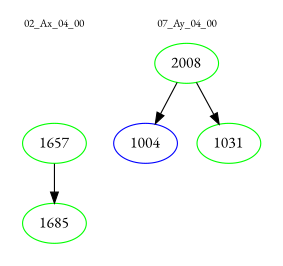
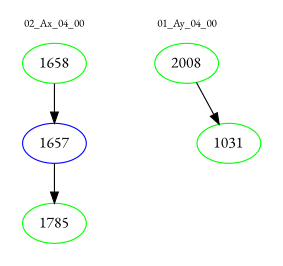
cluster "07_Ay_04_00": label "07_Ay_04_00" -> "01_Ay_04_00"
node "1658": added
node "1657": color green -> blue
node "1004": removed
node "1685": label "1685" -> "1785"
